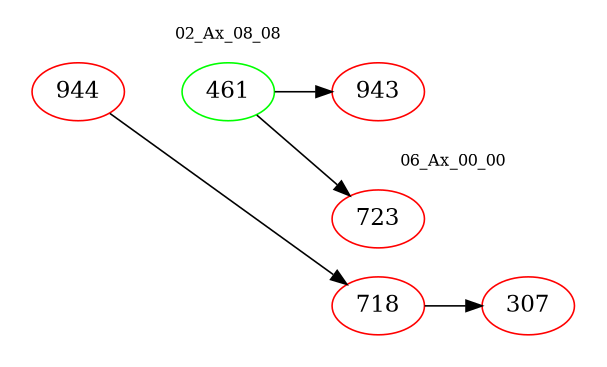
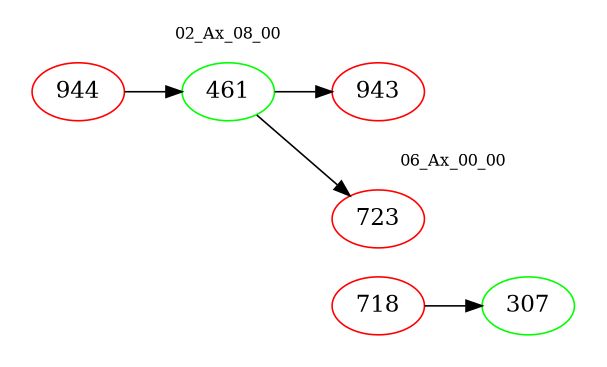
cluster "02_Ax_08_08": label "02_Ax_08_08" -> "02_Ax_08_00"
edge "944" -> "718": now "944" -> "461"
node "307": color red -> green
